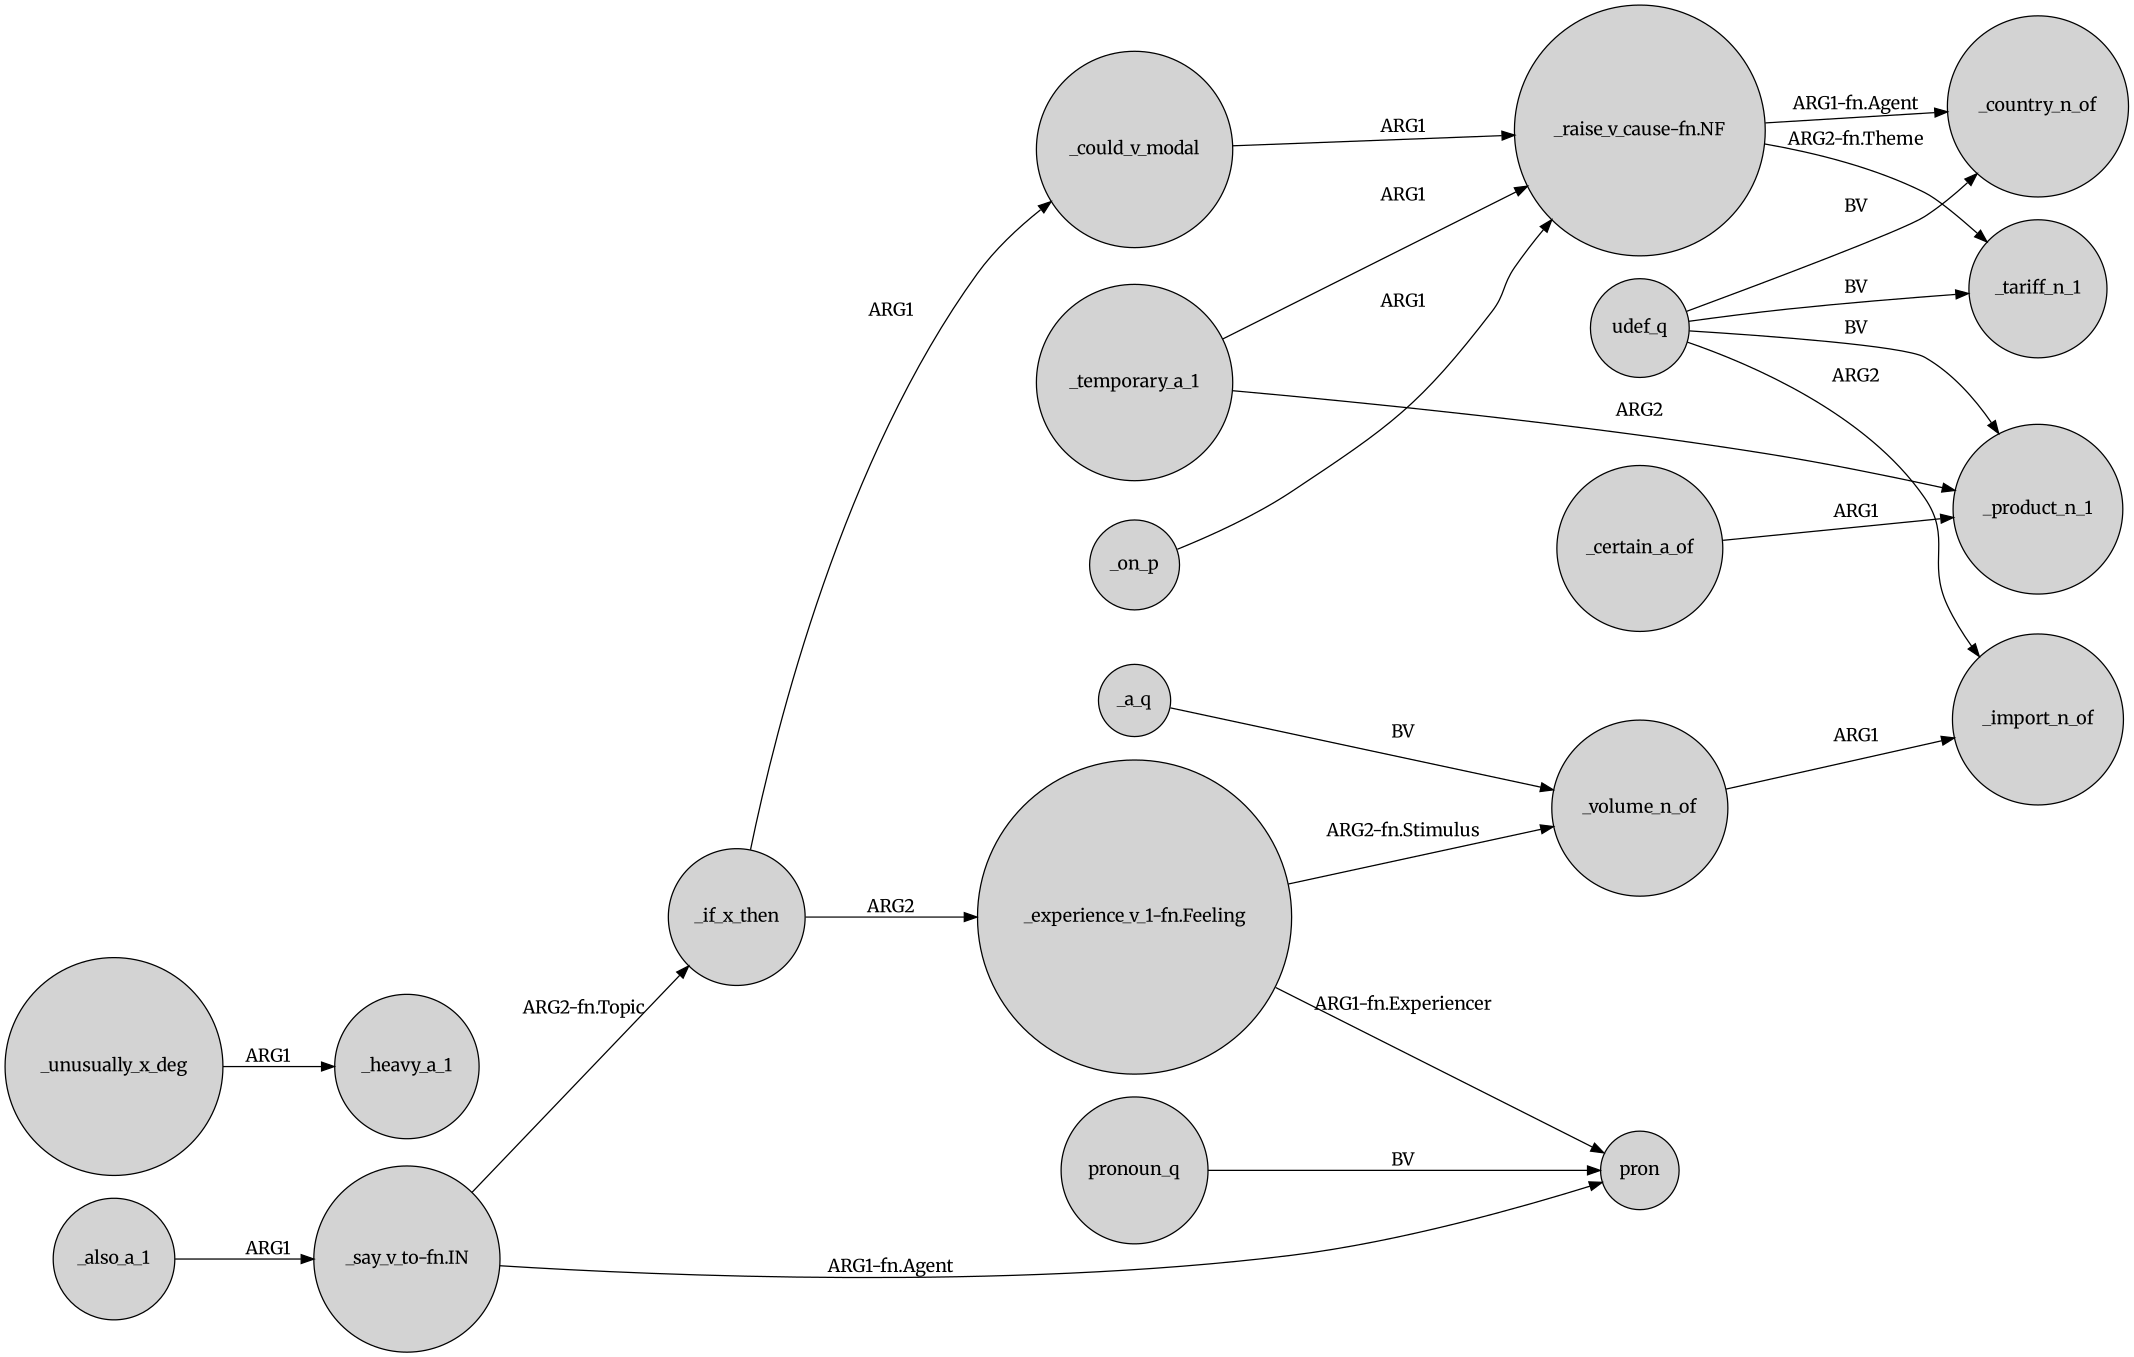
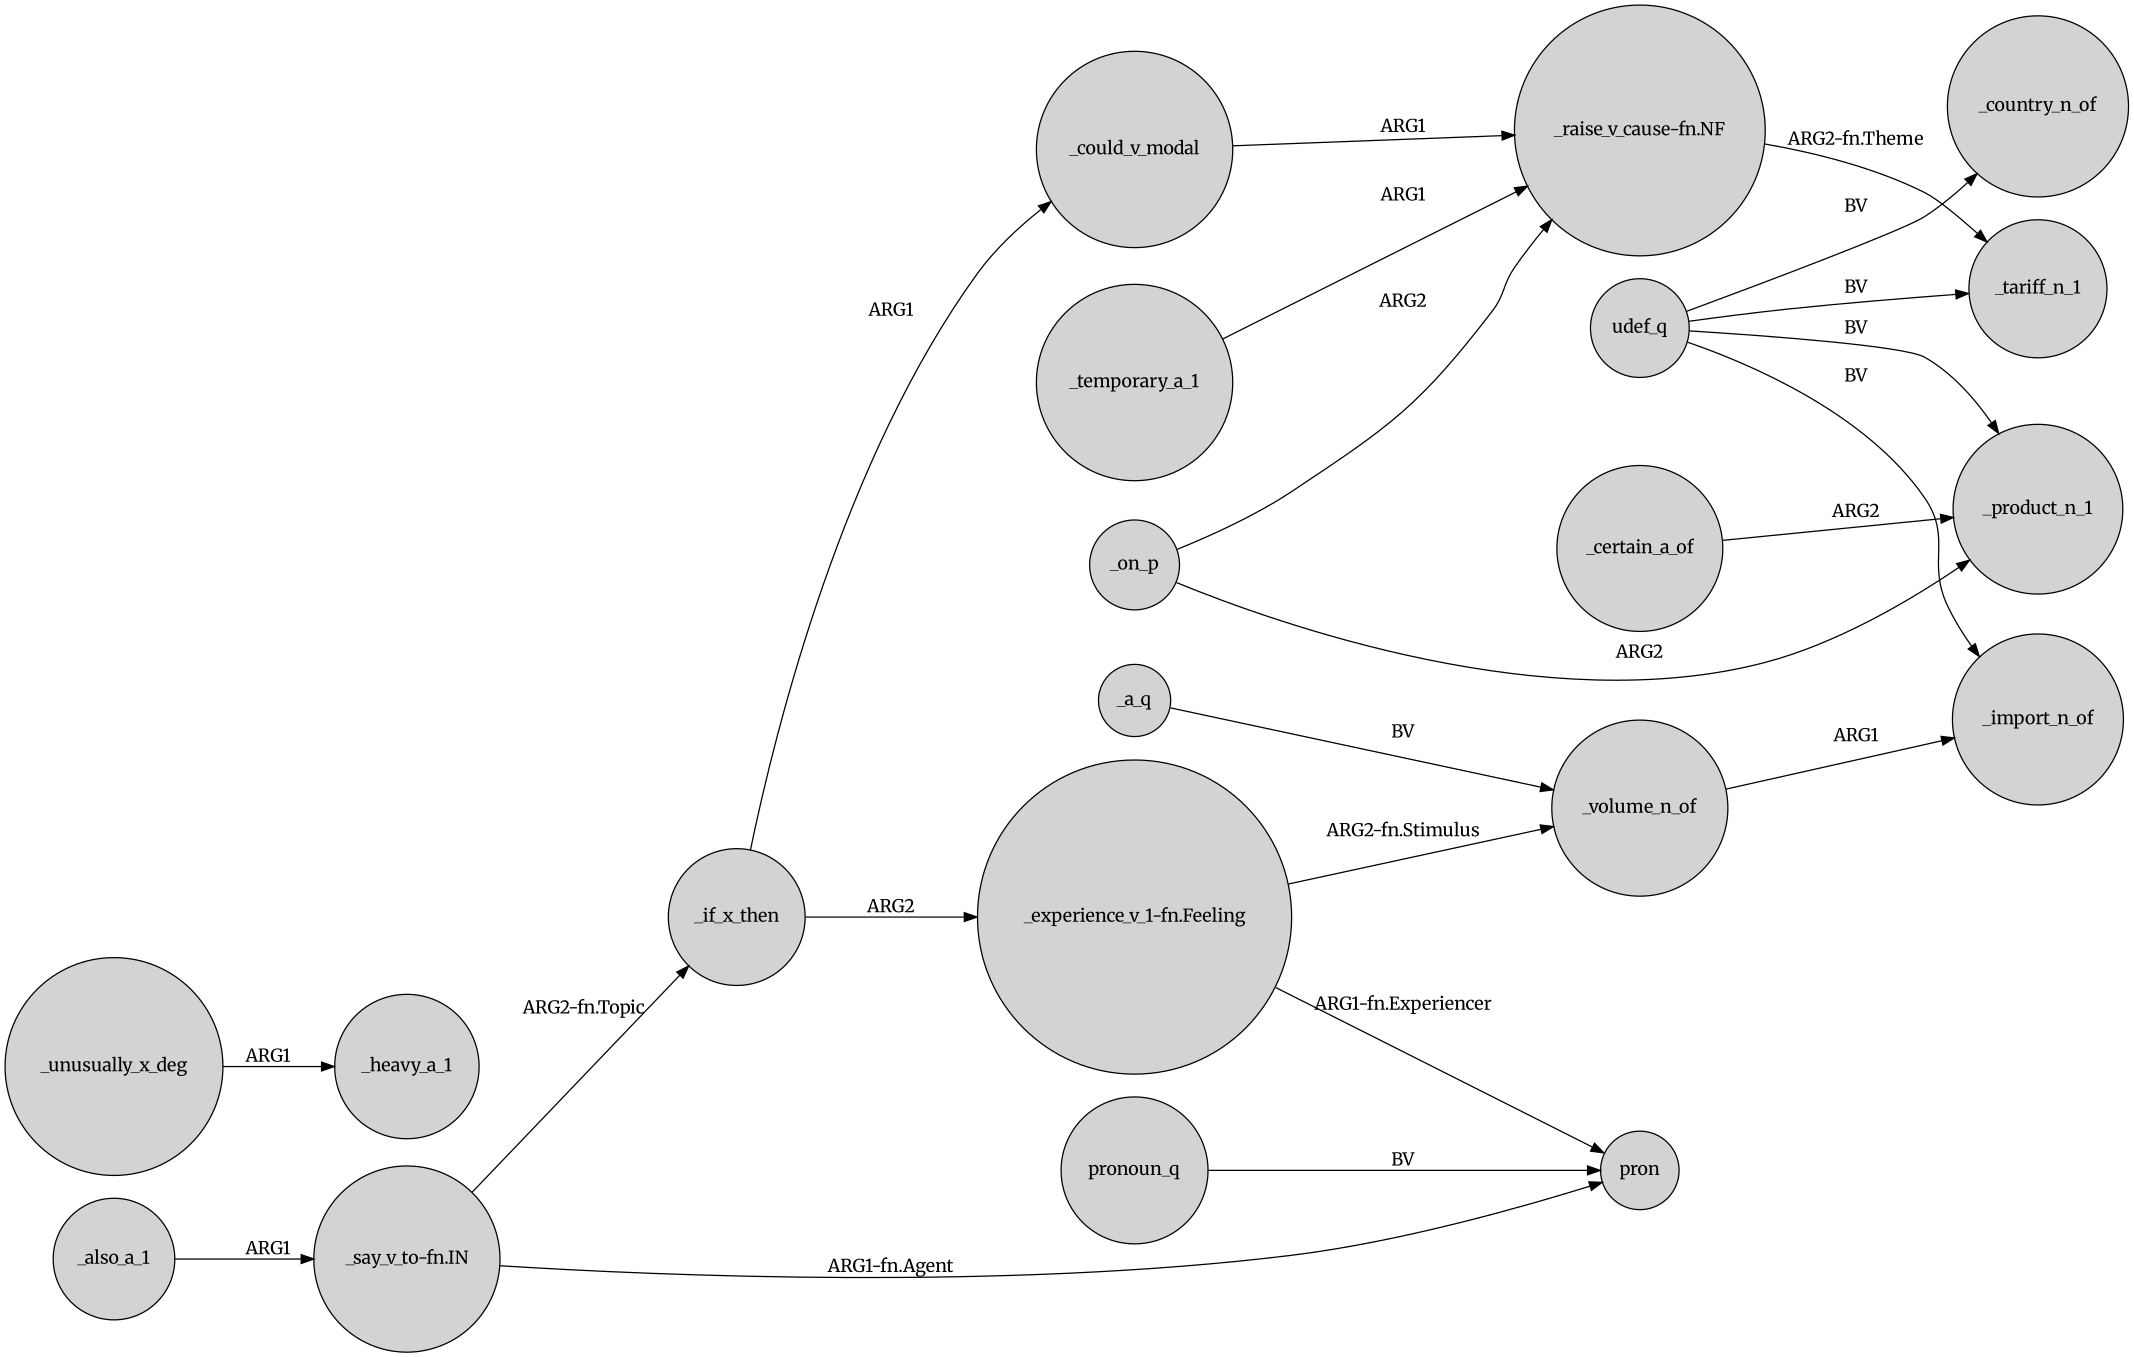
edge "_raise_v_cause-fn.NF" -> "_country_n_of": removed, label "ARG1-fn.Agent"
edge "_on_p" -> "_raise_v_cause-fn.NF": label "ARG1" -> "ARG2"
edge "udef_q" -> "_import_n_of": label "ARG2" -> "BV"
edge "_temporary_a_1" -> "_product_n_1": now "_on_p" -> "_product_n_1"
edge "_certain_a_of" -> "_product_n_1": label "ARG1" -> "ARG2"
